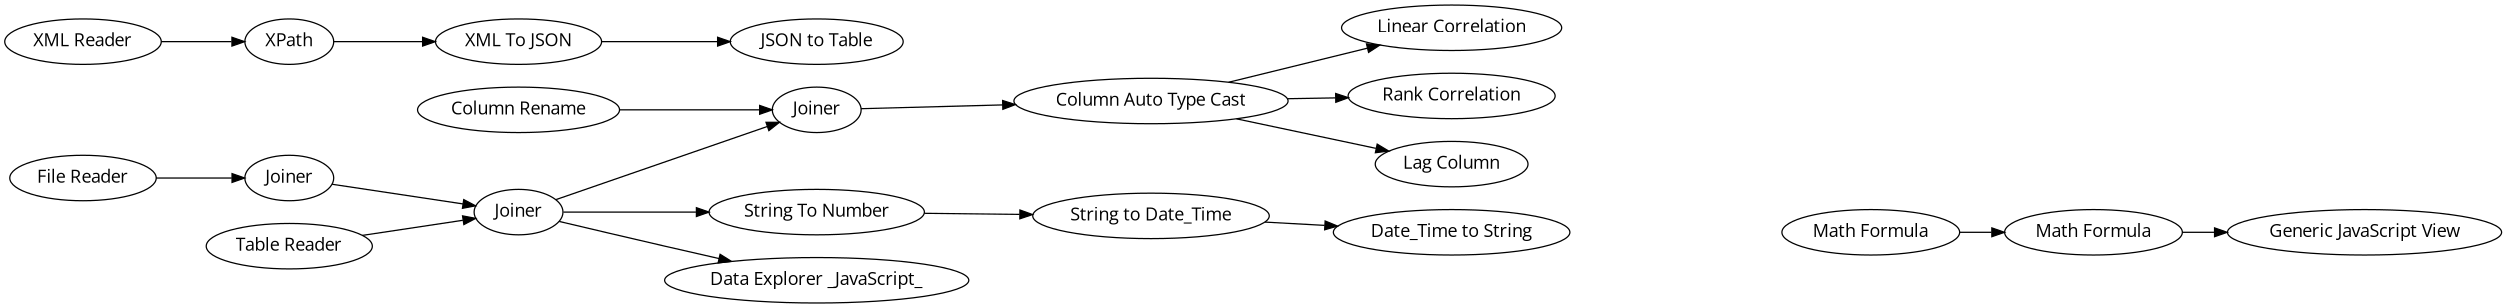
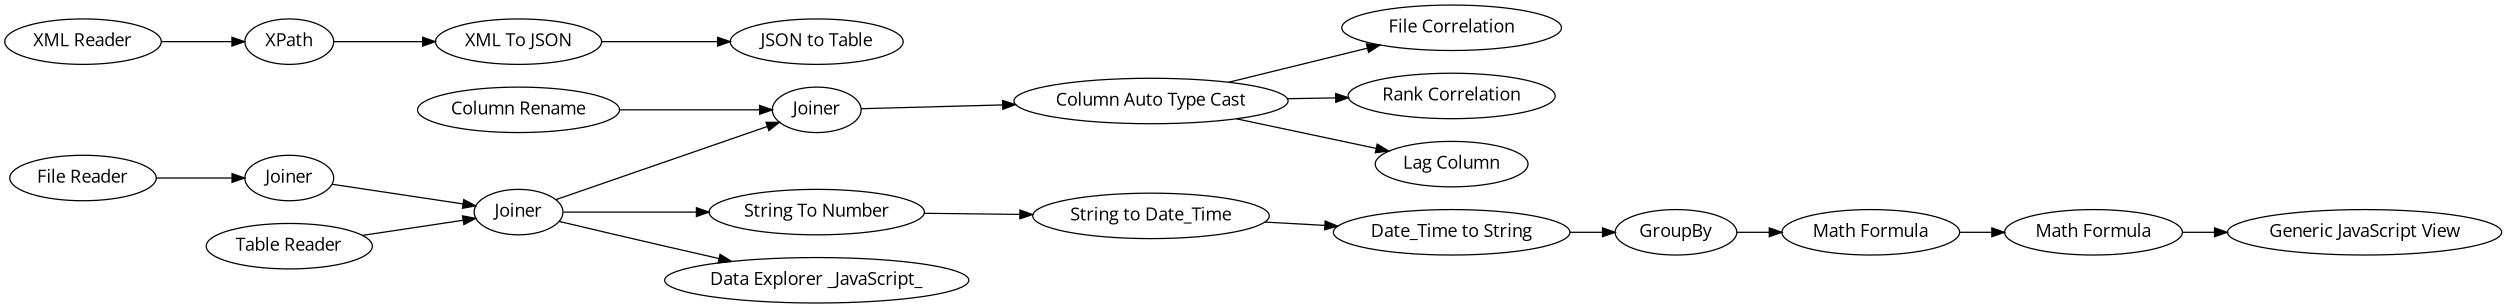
node "Linear Correlation": label "Linear Correlation" -> "File Correlation"
node "GroupBy": added
